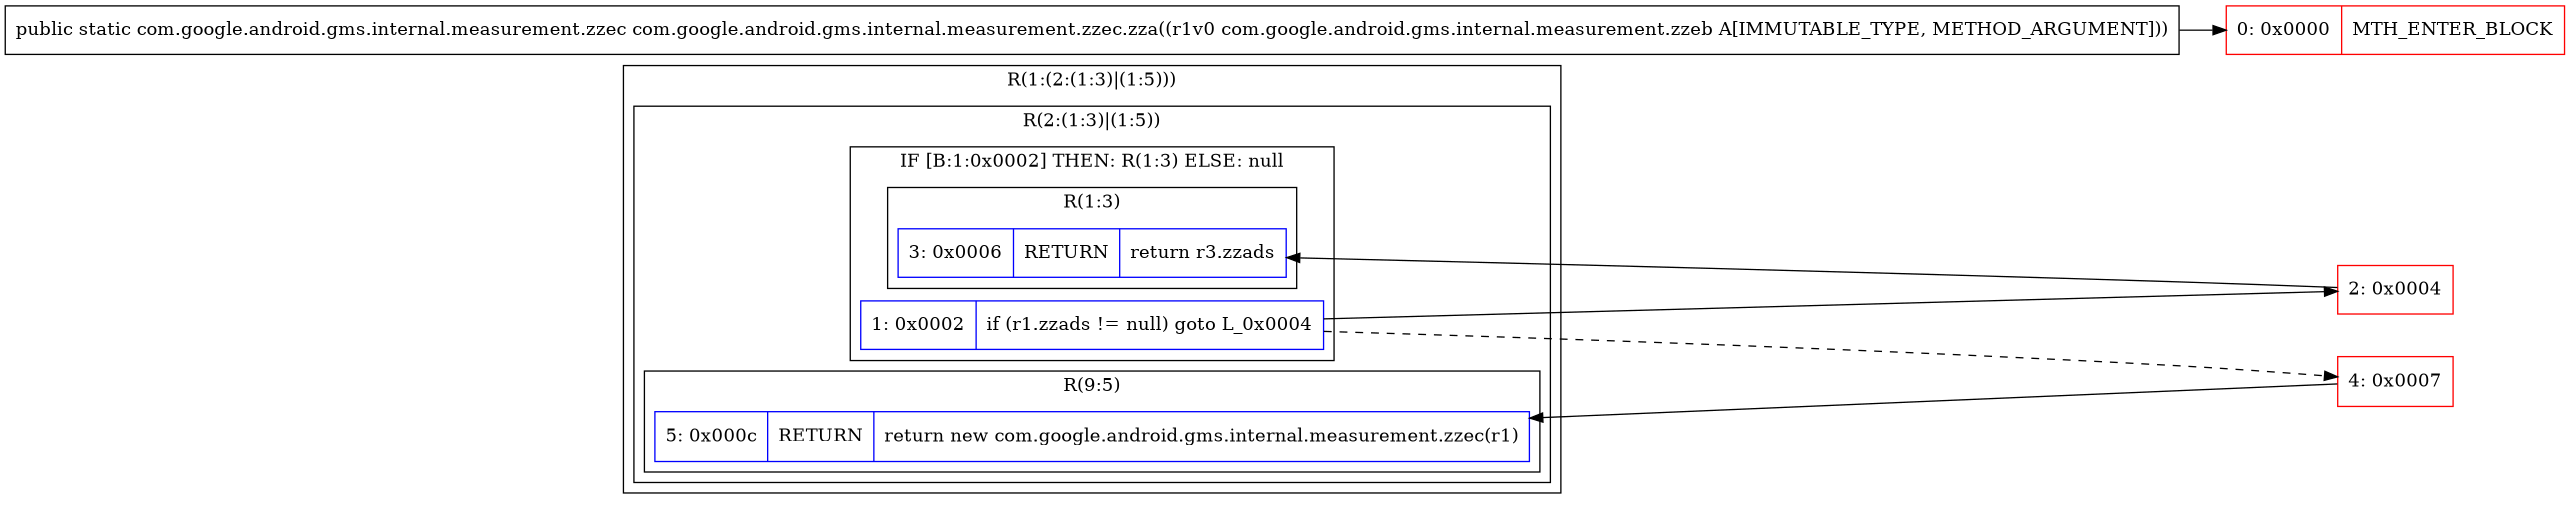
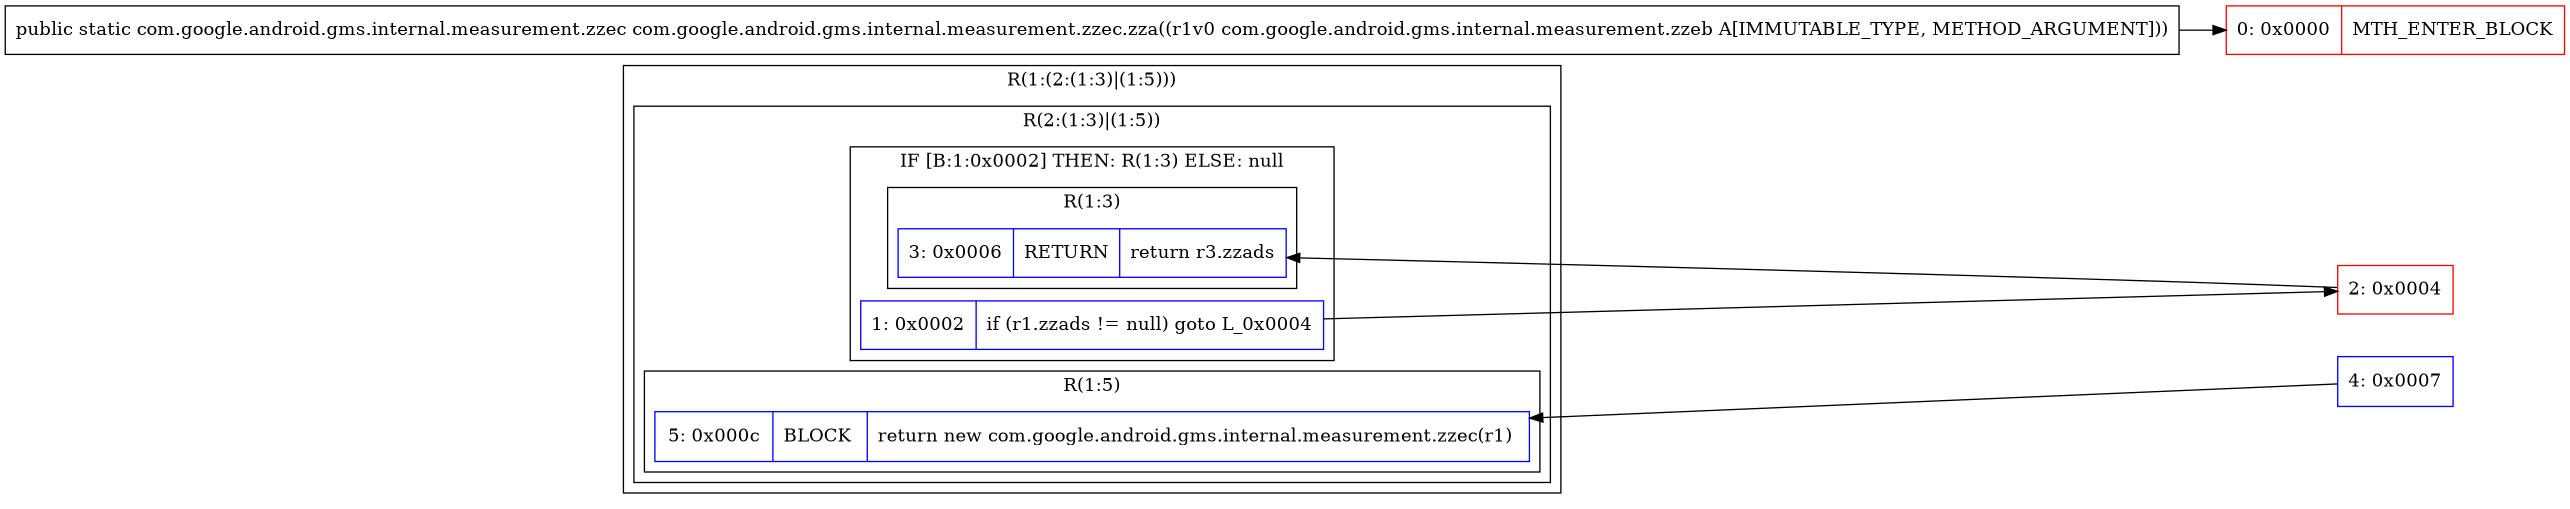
edge "1: 0x0002" -> "4: 0x0007": removed
node "4: 0x0007": color red -> blue
cluster "R(9:5)": label "R(9:5)" -> "R(1:5)"
node "5: 0x000c": text "RETURN" -> "BLOCK"
